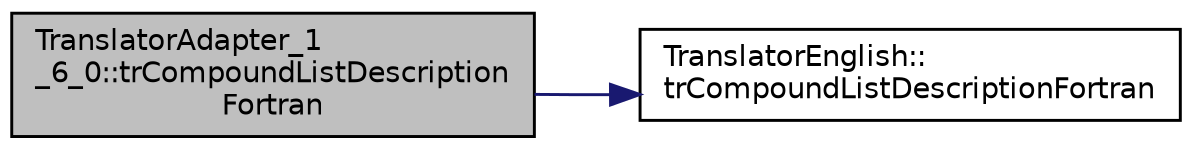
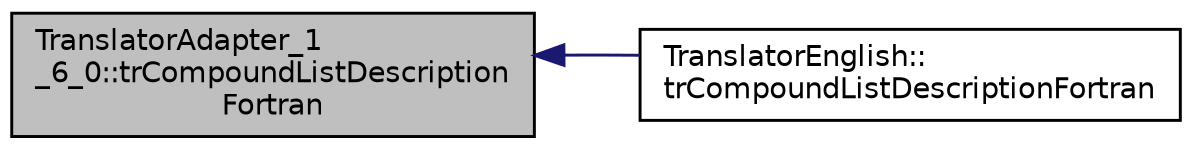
edge "TranslatorAdapter_1 _6_0::trCompoundListDescription Fortran" -> "TranslatorEnglish:: trCompoundListDescriptionFortran": reversed
